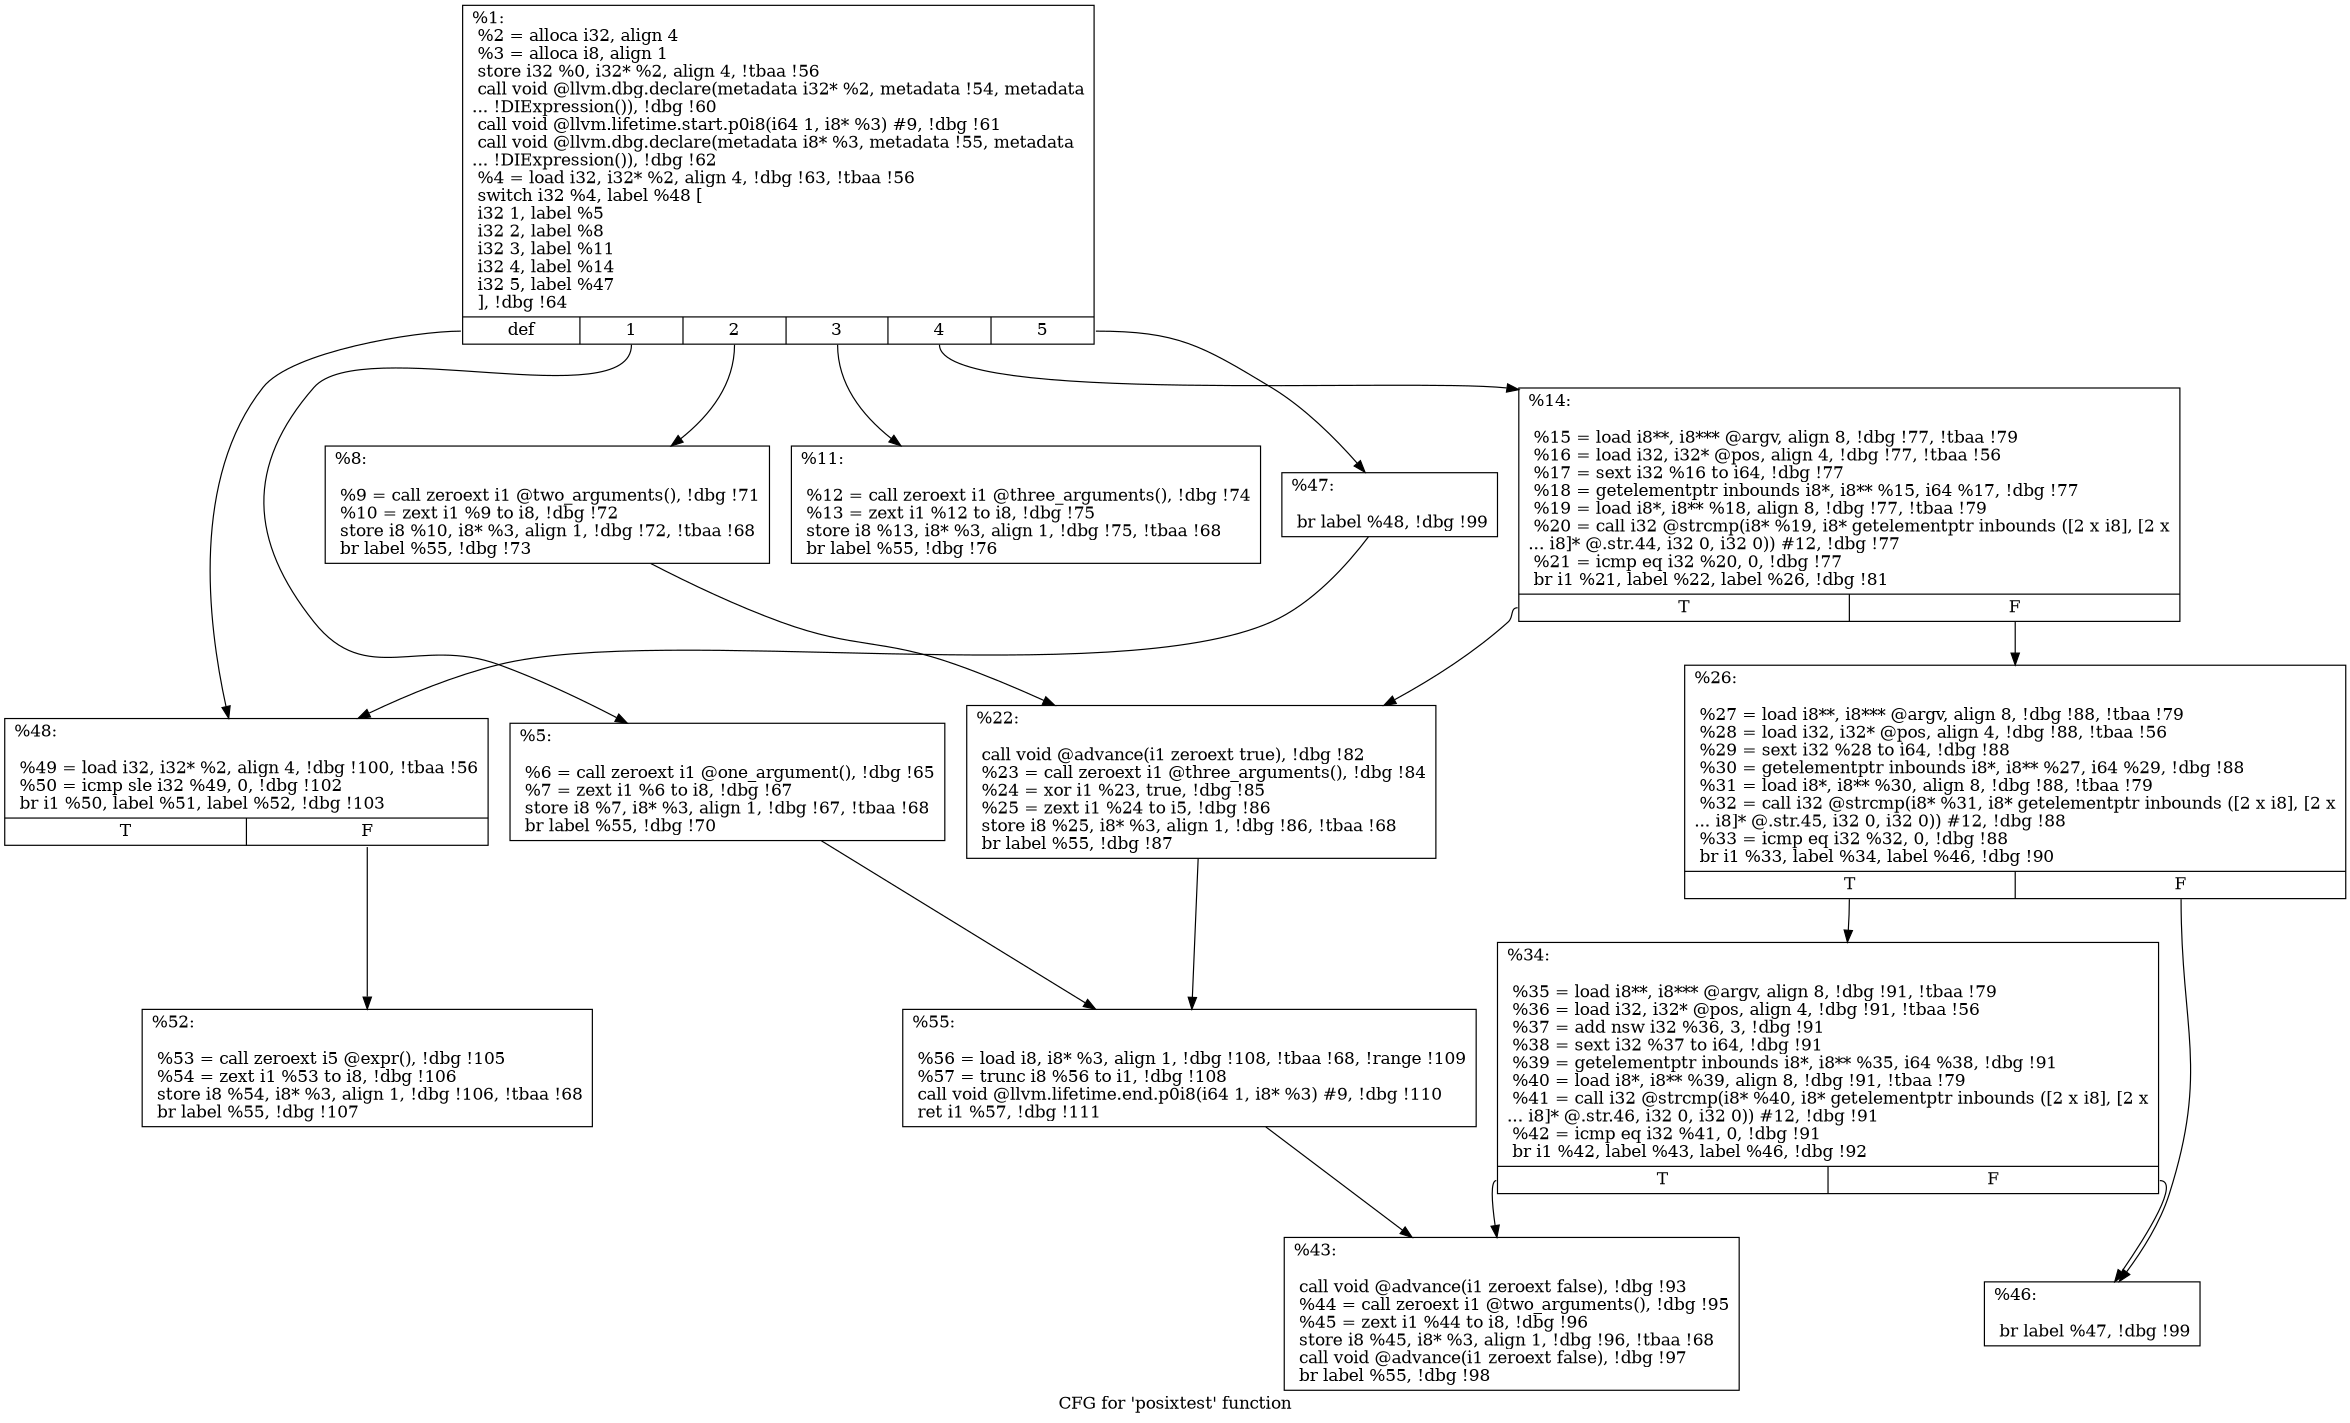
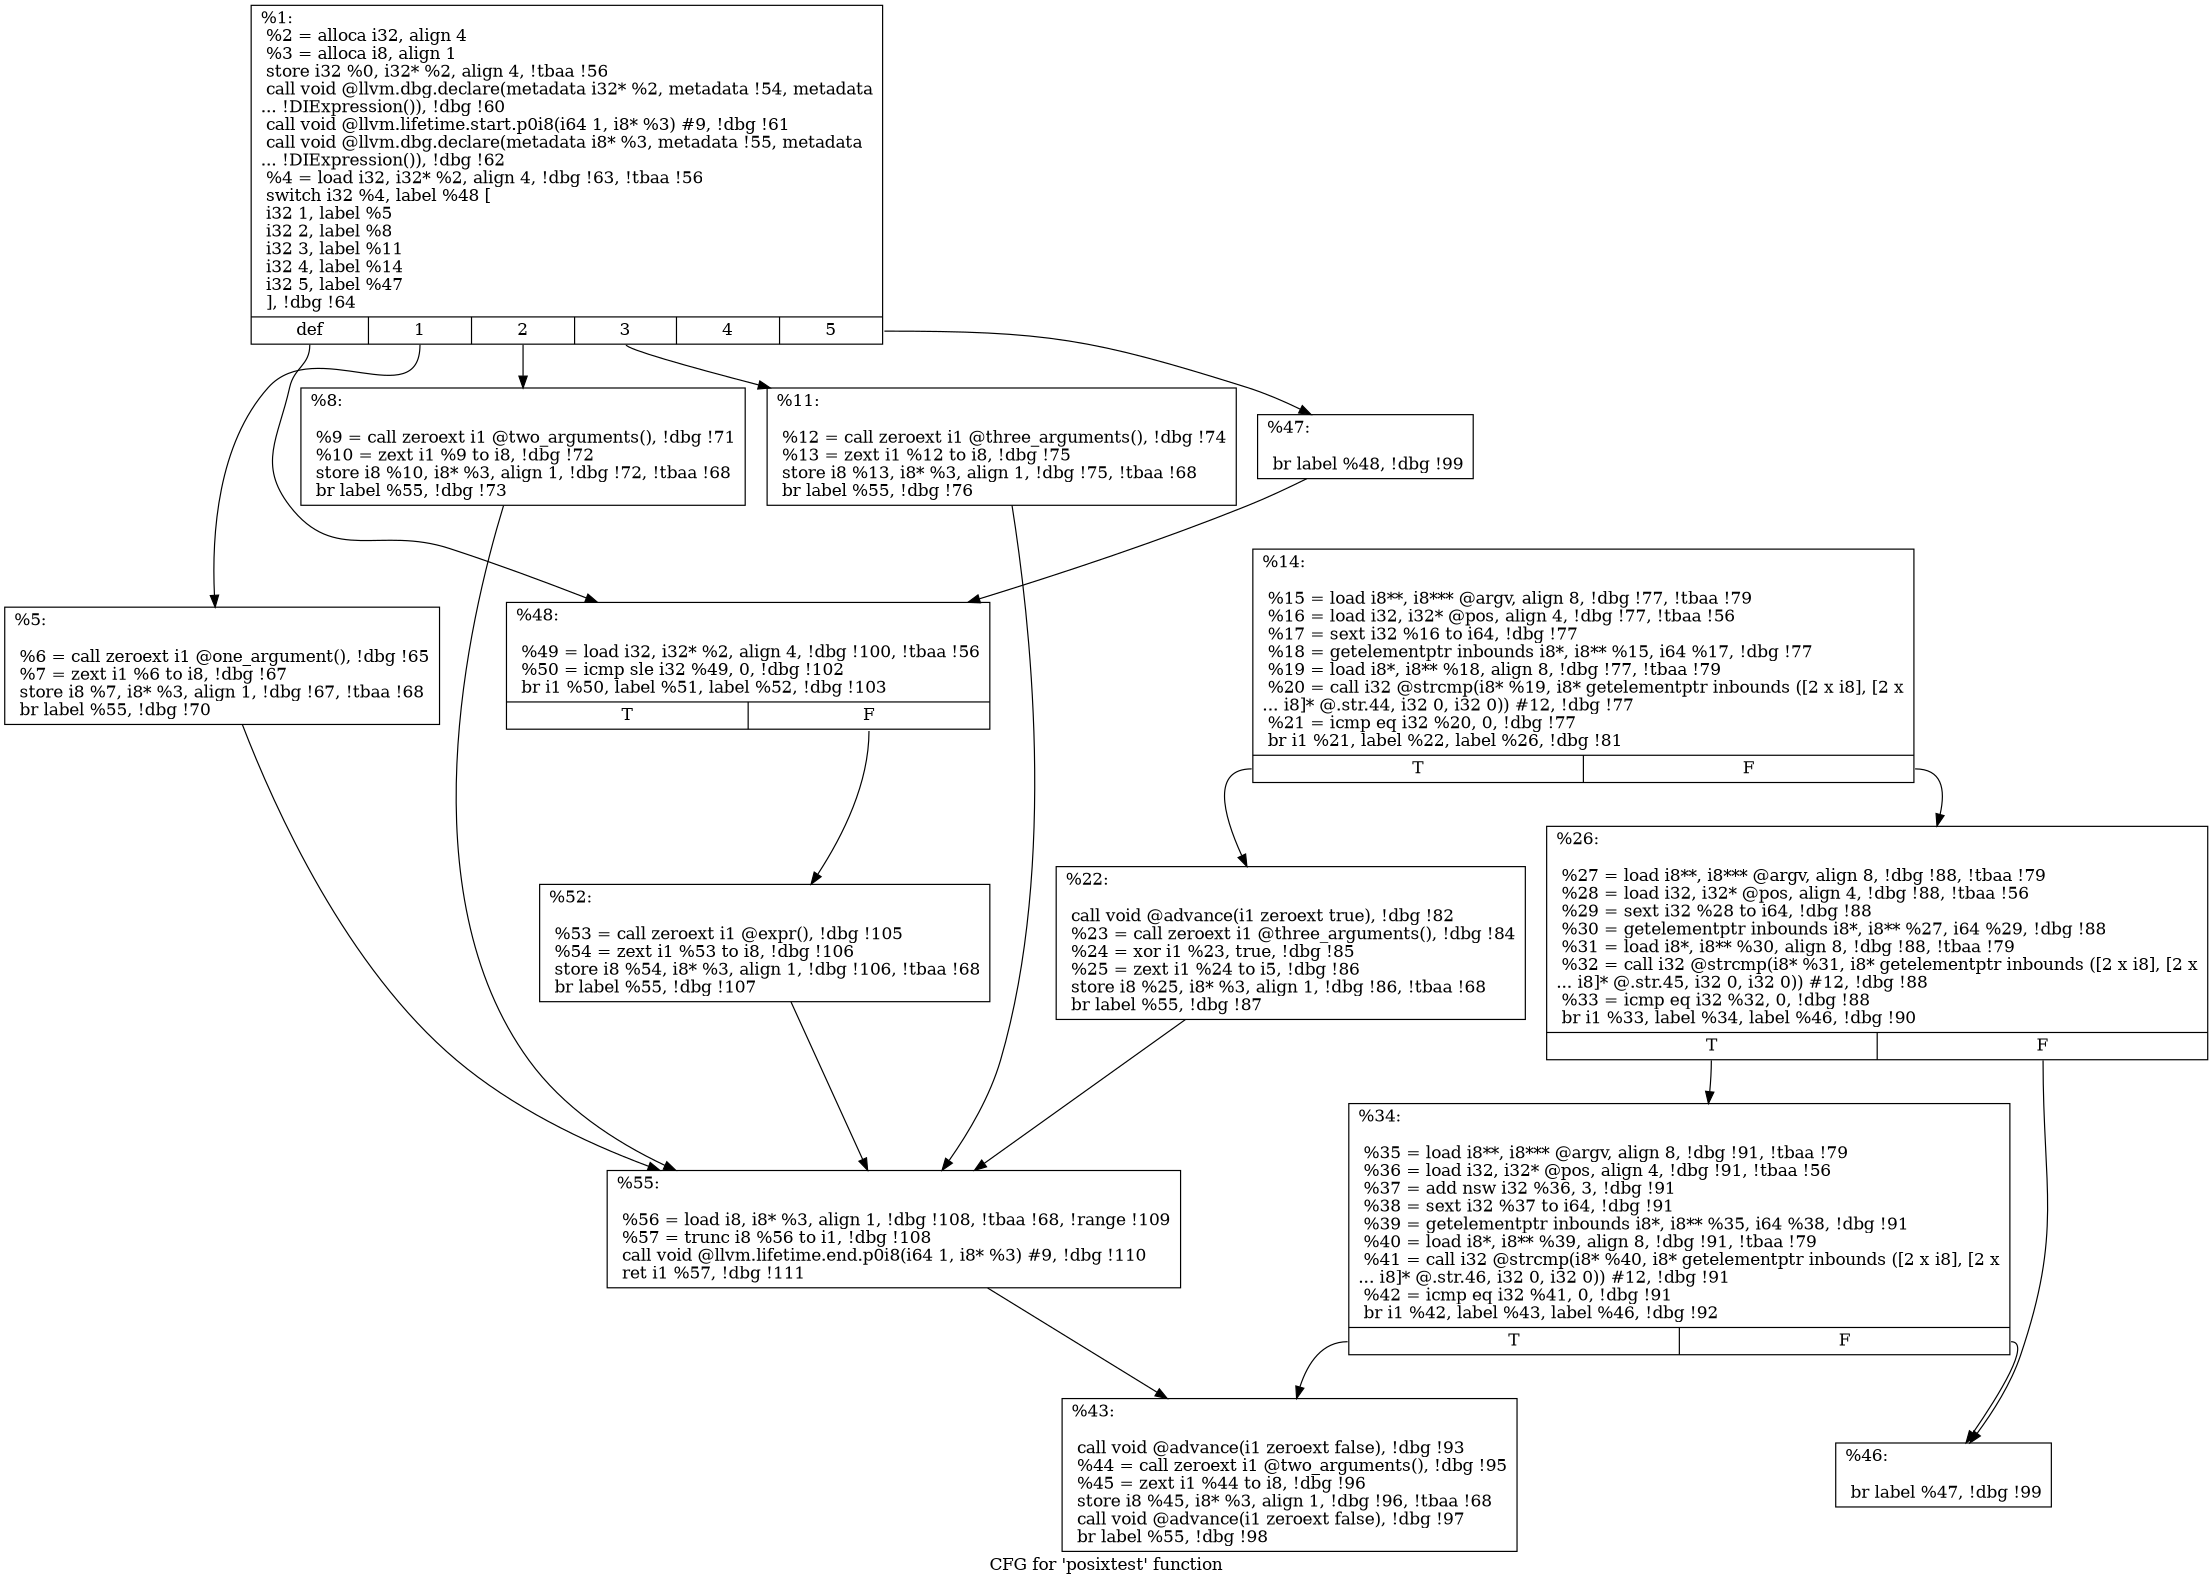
edge "%1:" -> "%14:": removed
edge "%8:" -> "%22:": now "%8:" -> "%55:"
edge "%11:" -> "%55:": added
node "%52:": text "%53 = call zeroext i5 @expr(), !dbg !105" -> "%53 = call zeroext i1 @expr(), !dbg !105"
edge "%52:" -> "%55:": added
